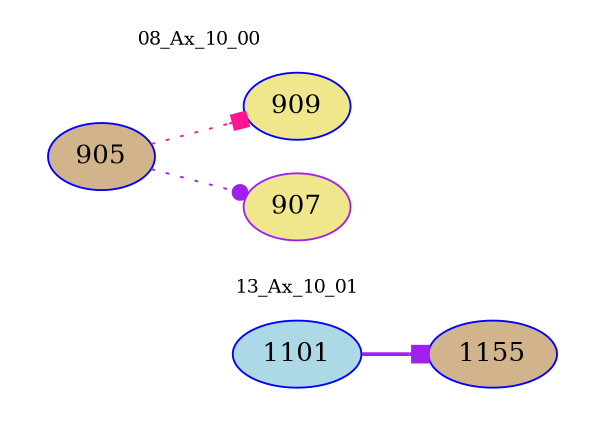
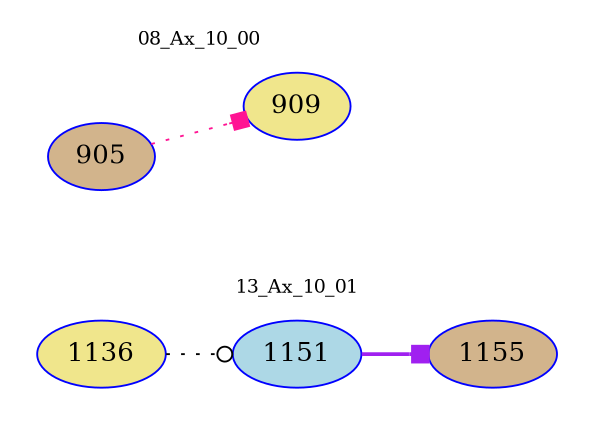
node "907": removed
node "1136": added
node "1101": label "1101" -> "1151"
